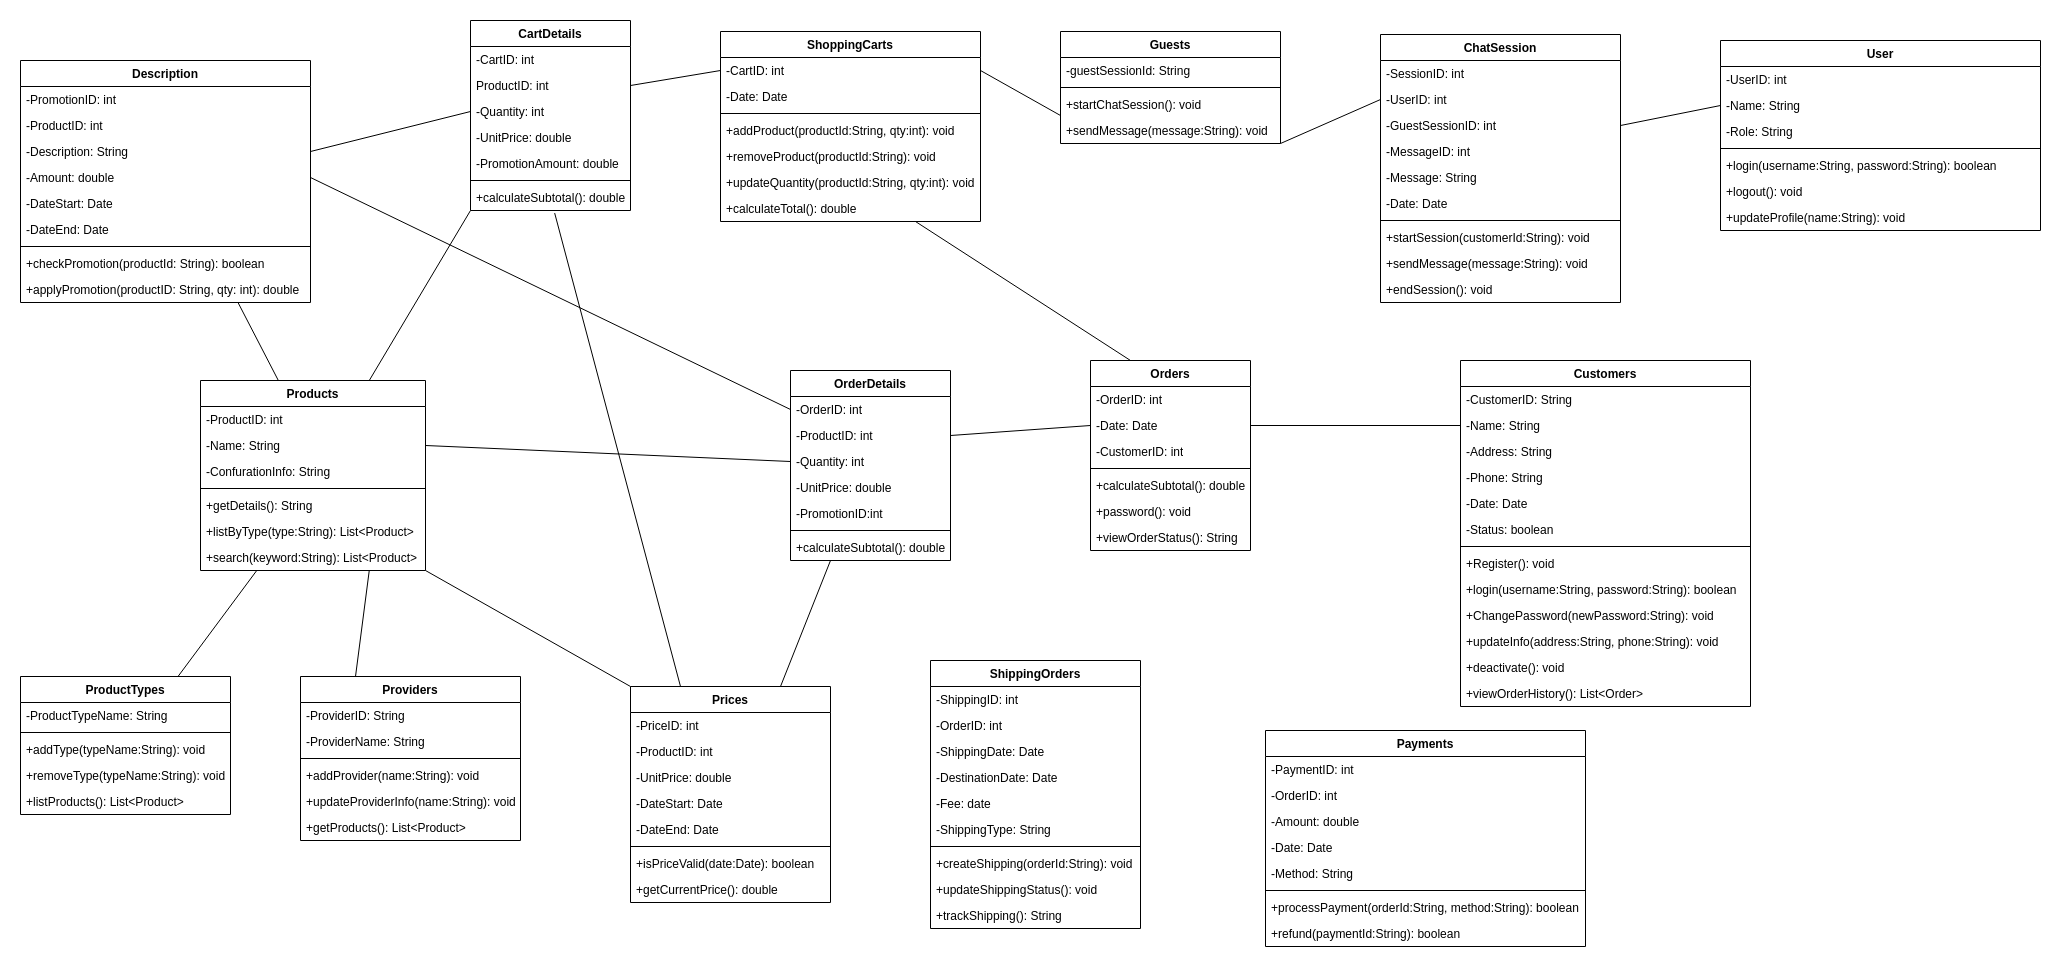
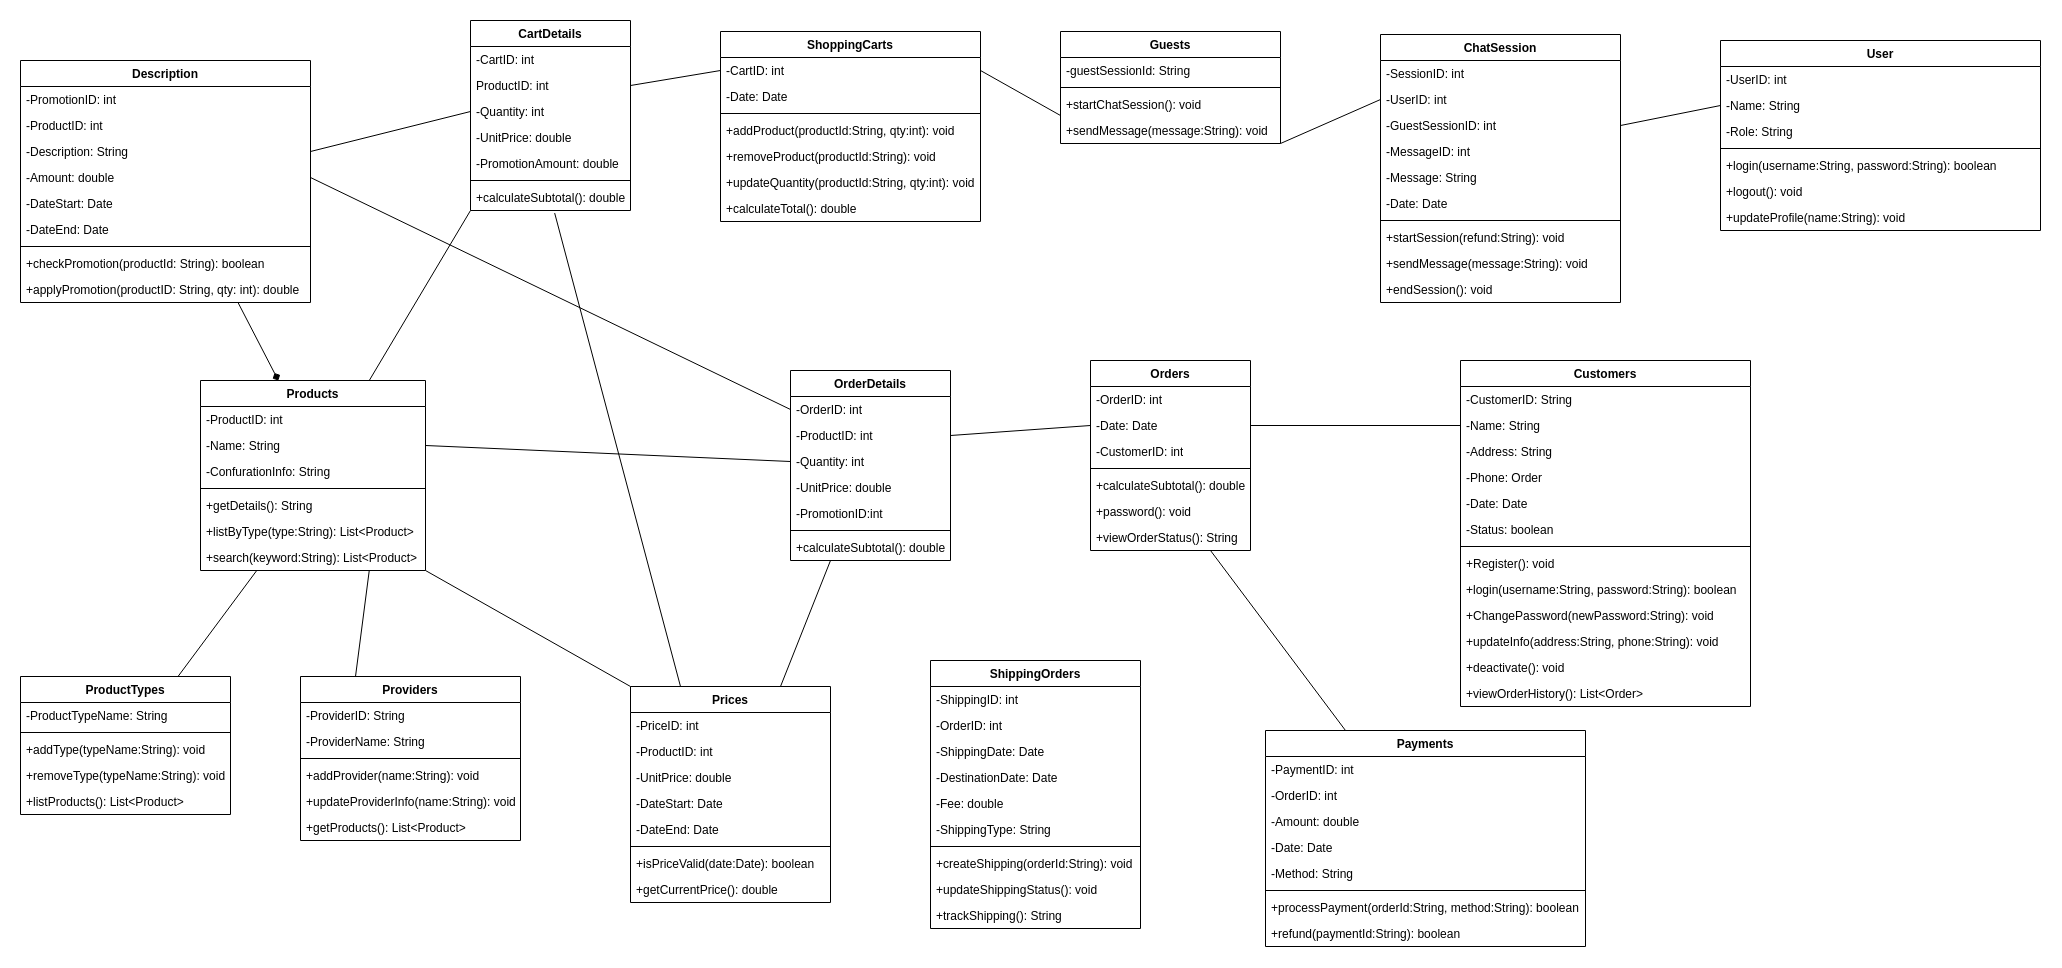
node "+startSession(customerId:String): void": label "+startSession(customerId:String): void" -> "+startSession(refund:String): void"
edge "ShoppingCarts" -- "Orders": removed
edge "Description" -- "Products": arrowhead none -> diamond
node "-Phone: String": label "-Phone: String" -> "-Phone: Order"
edge "Orders" -- "Payments": added
node "-Fee: date": label "-Fee: date" -> "-Fee: double"
